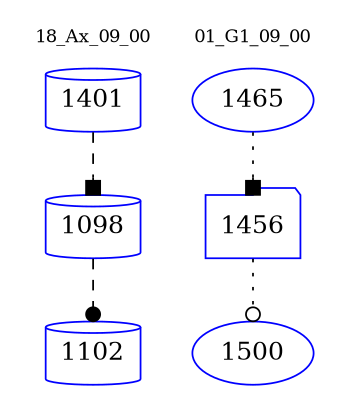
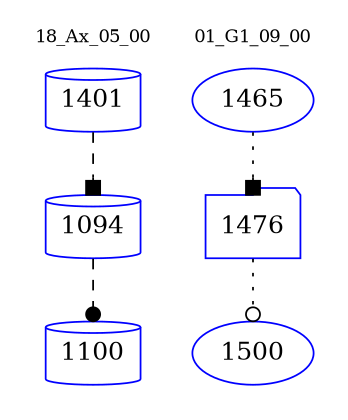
cluster "18_Ax_09_00": label "18_Ax_09_00" -> "18_Ax_05_00"
node "1098": label "1098" -> "1094"
node "1456": label "1456" -> "1476"
node "1102": label "1102" -> "1100"
